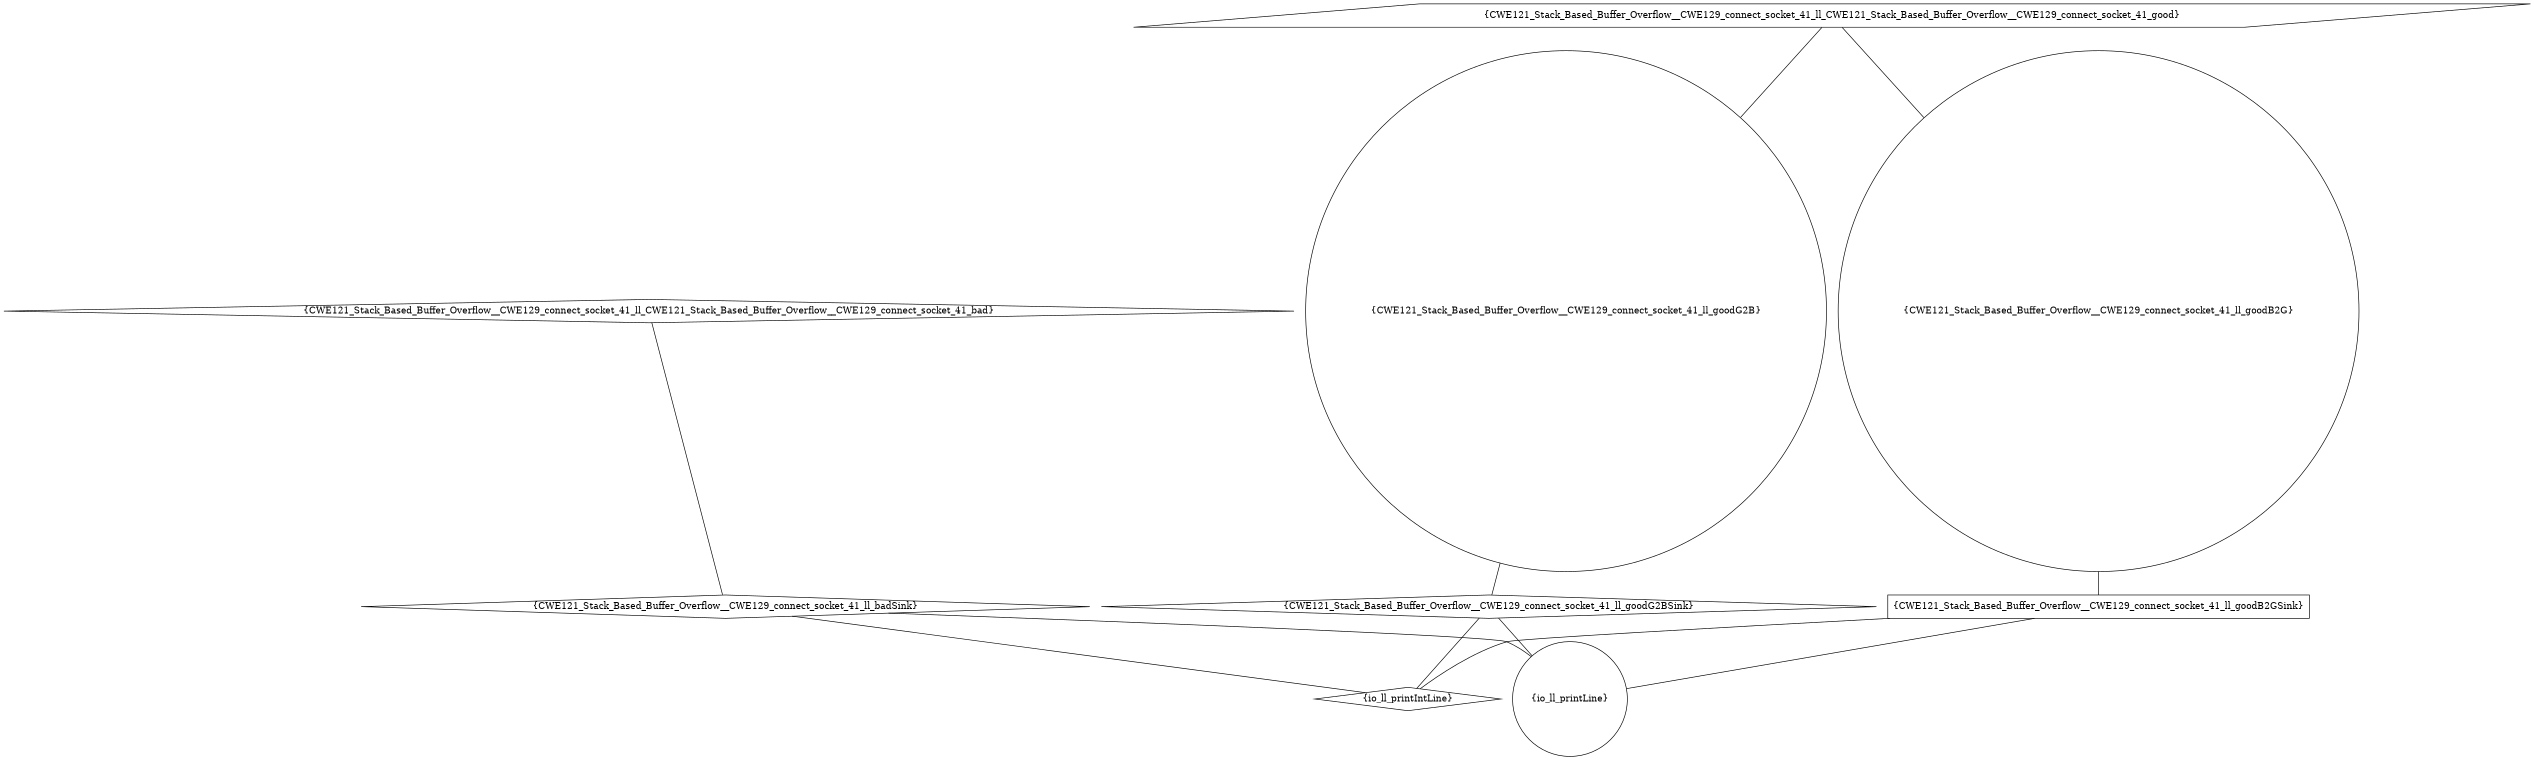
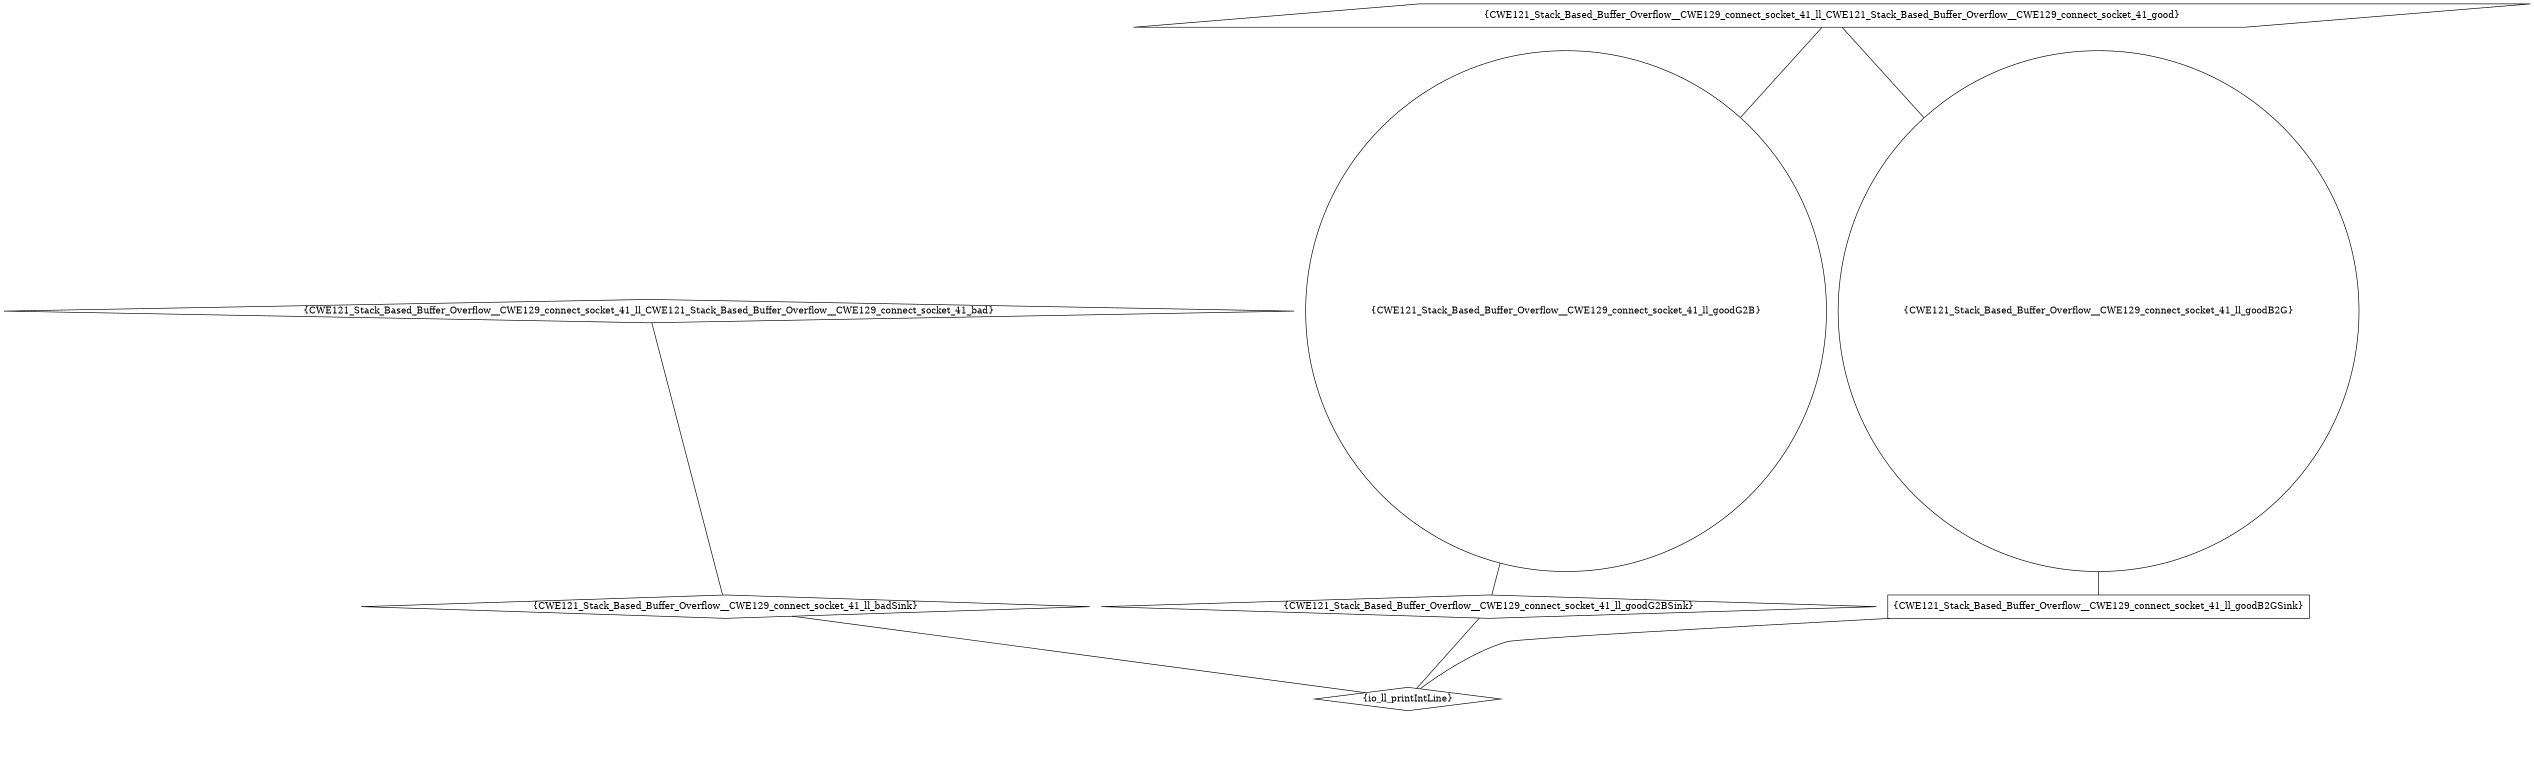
node "{io_ll_printLine}": removed
